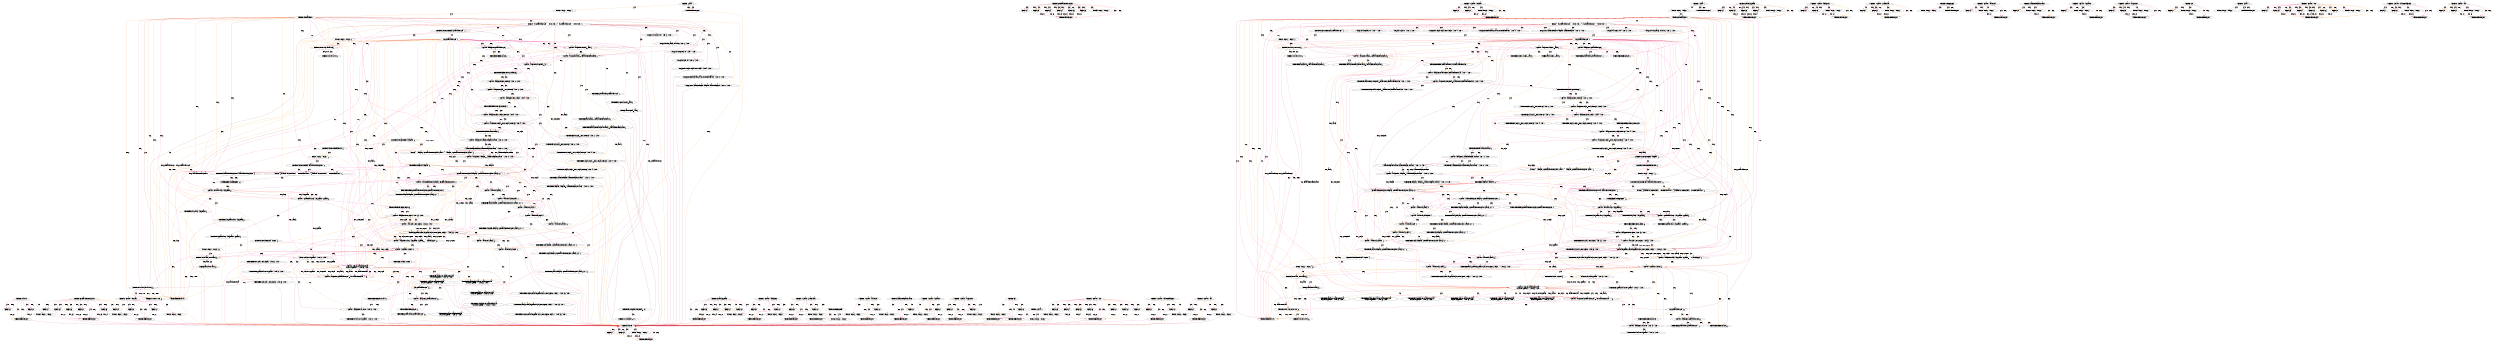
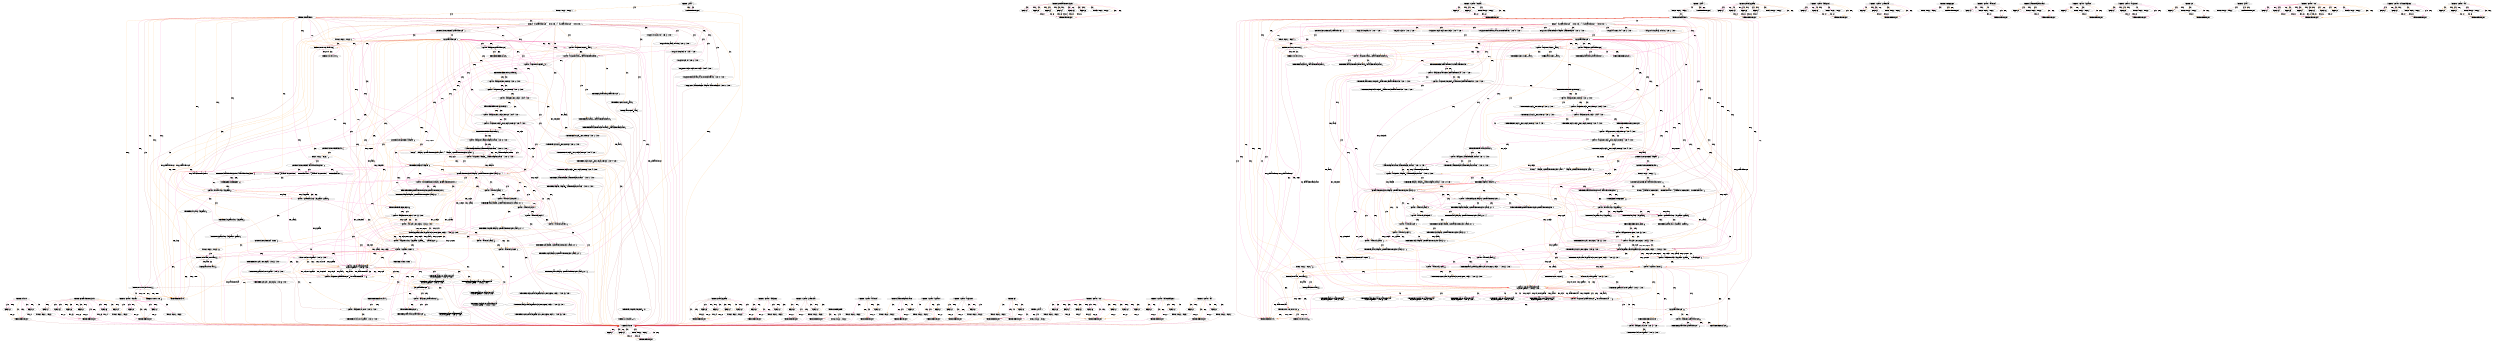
edge "(IDENTIFIER,size_pixels,size_pixels = 12)" -> "(LITERAL,12,size_pixels = 12)": now "(<operator>.assignment,size_pixels = 12)" -> "(LITERAL,12,size_pixels = 12)"
